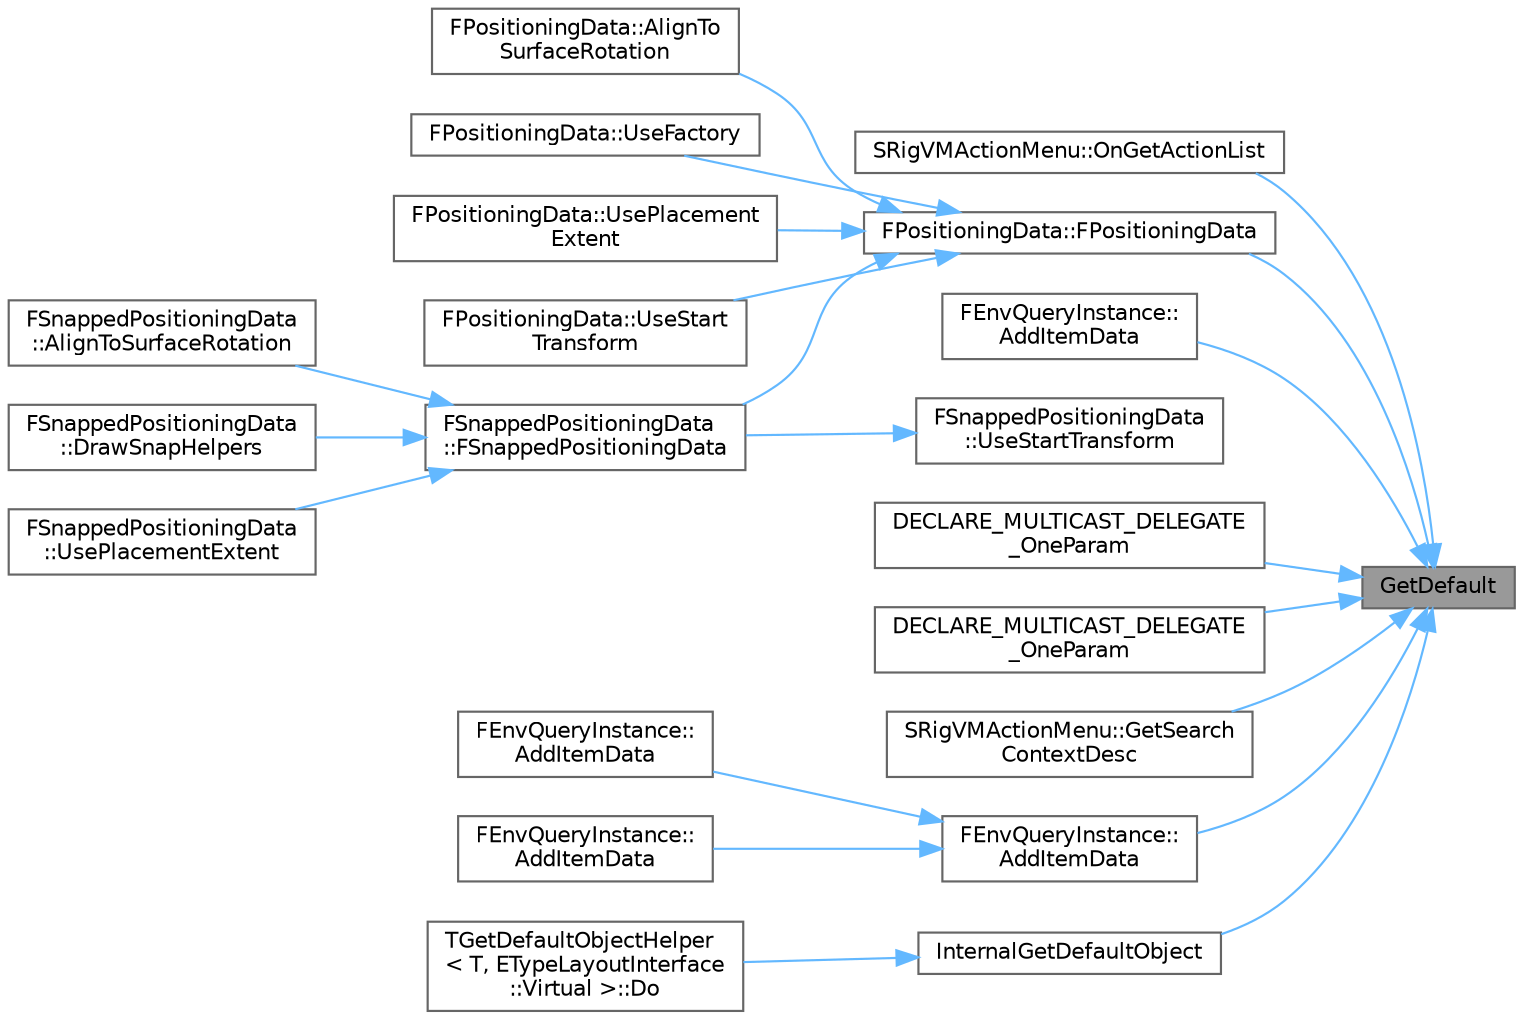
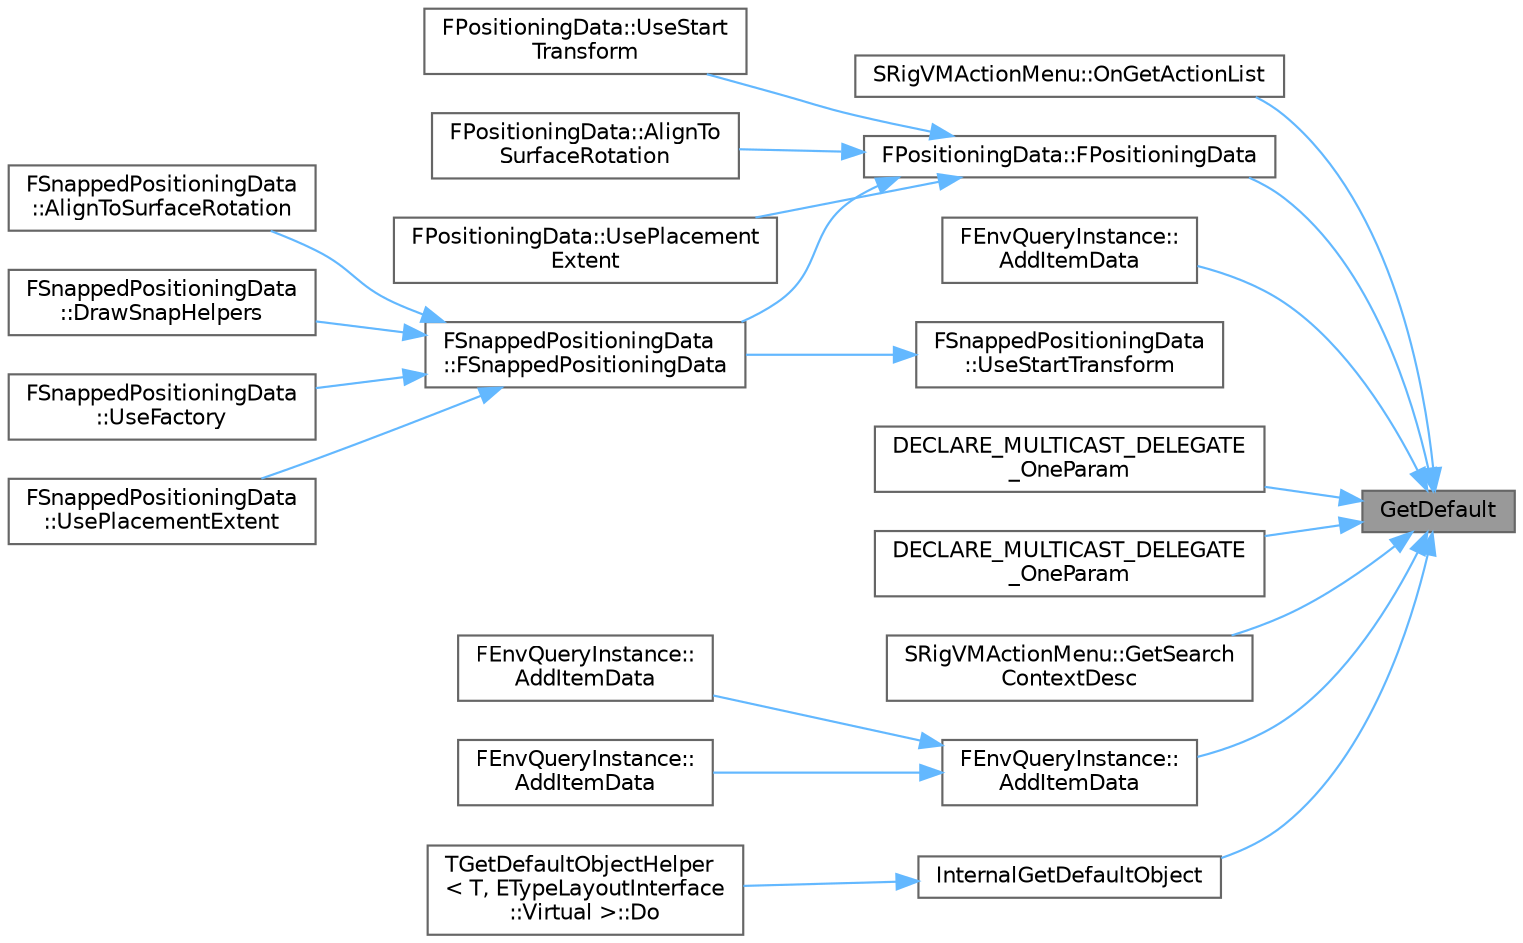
node "FPositioningData::UseFactory": removed
node "FSnappedPositioningData ::UseFactory": added
